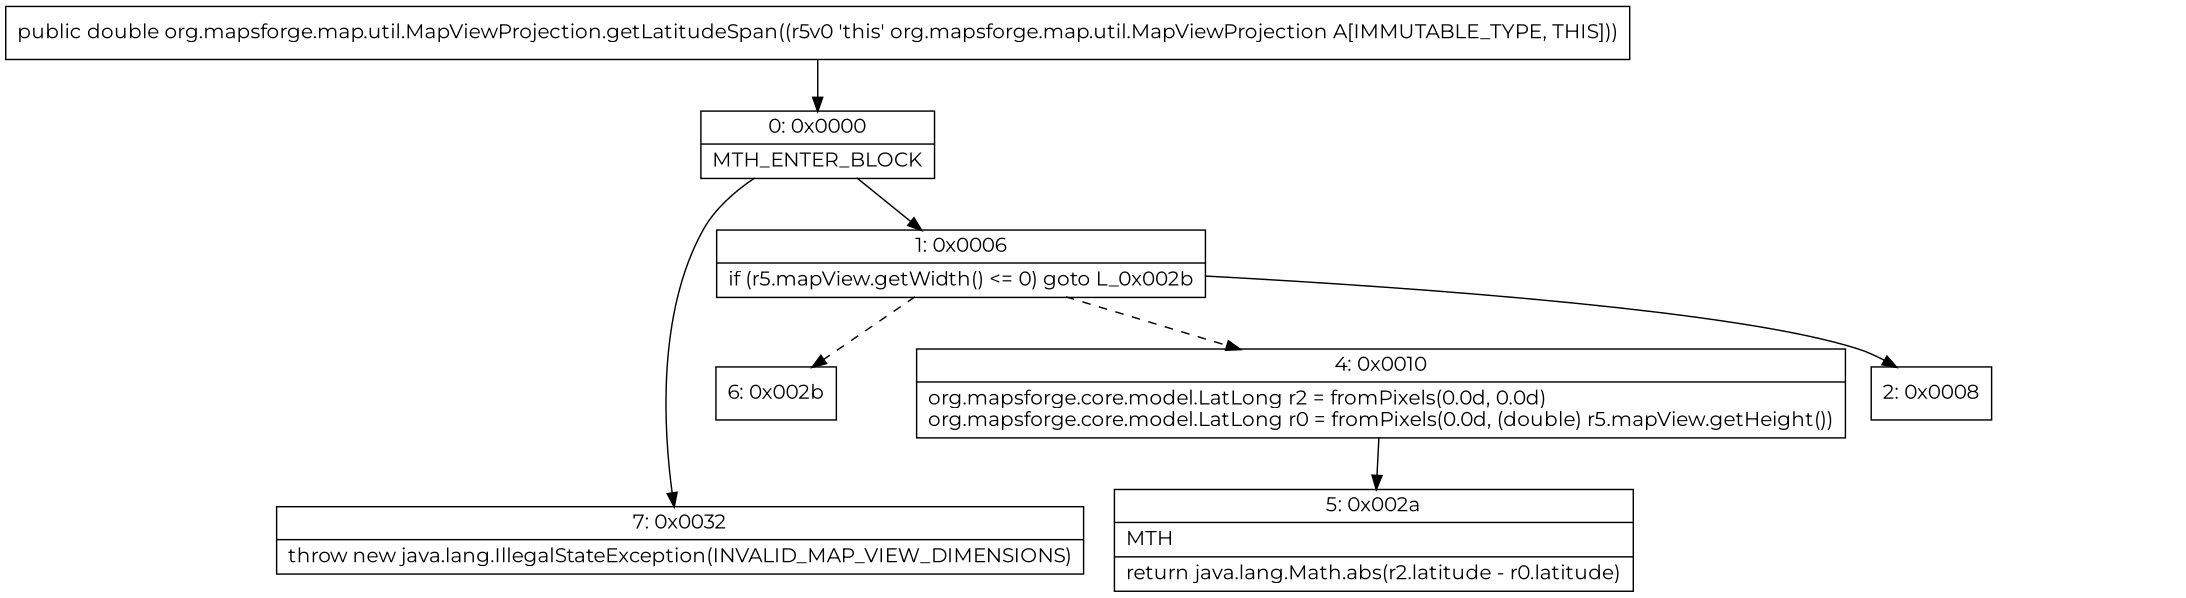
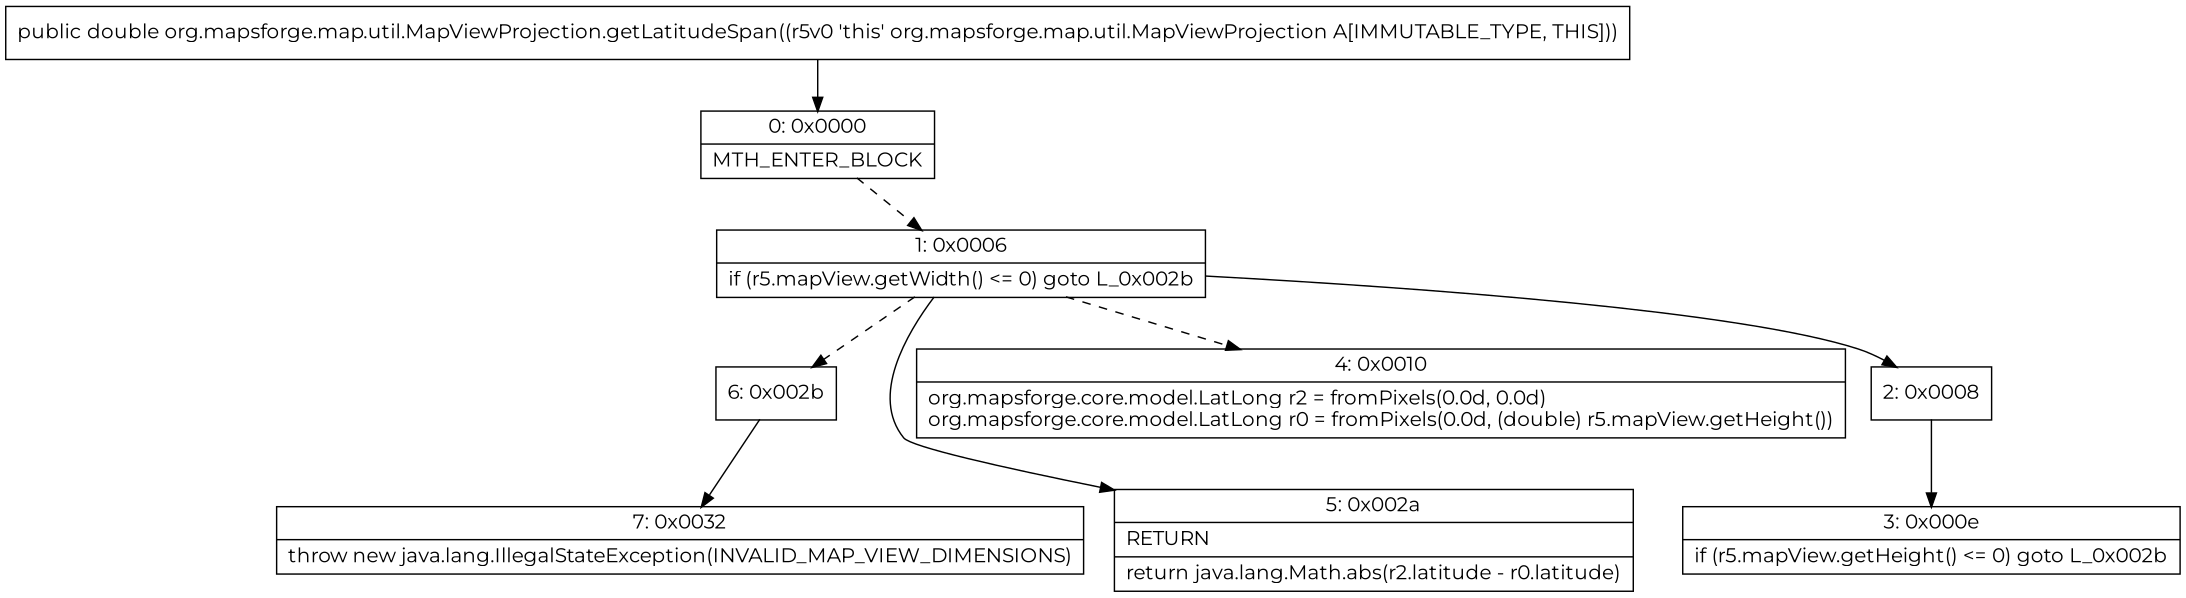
edge "0: 0x0000" -> "1: 0x0006": style solid -> dashed
edge "0: 0x0000" -> "7: 0x0032": now "6: 0x002b" -> "7: 0x0032"
edge "4: 0x0010" -> "5: 0x002a": now "1: 0x0006" -> "5: 0x002a"
node "5: 0x002a": text "MTH" -> "RETURN"
node "3: 0x000e": added
